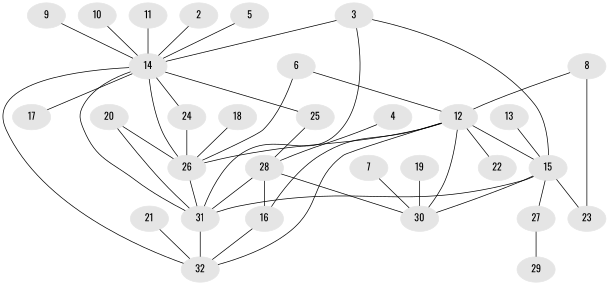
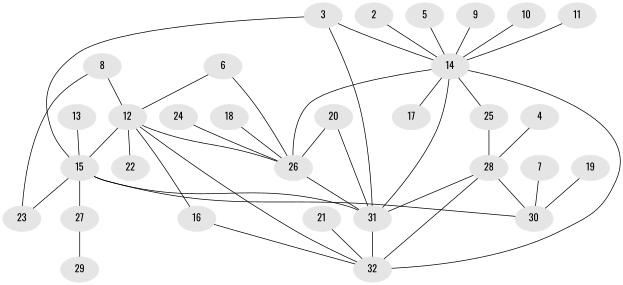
edge "14" -- "24": removed
edge "12" -- "30": removed
edge "28" -- "16": now "28" -- "32"
